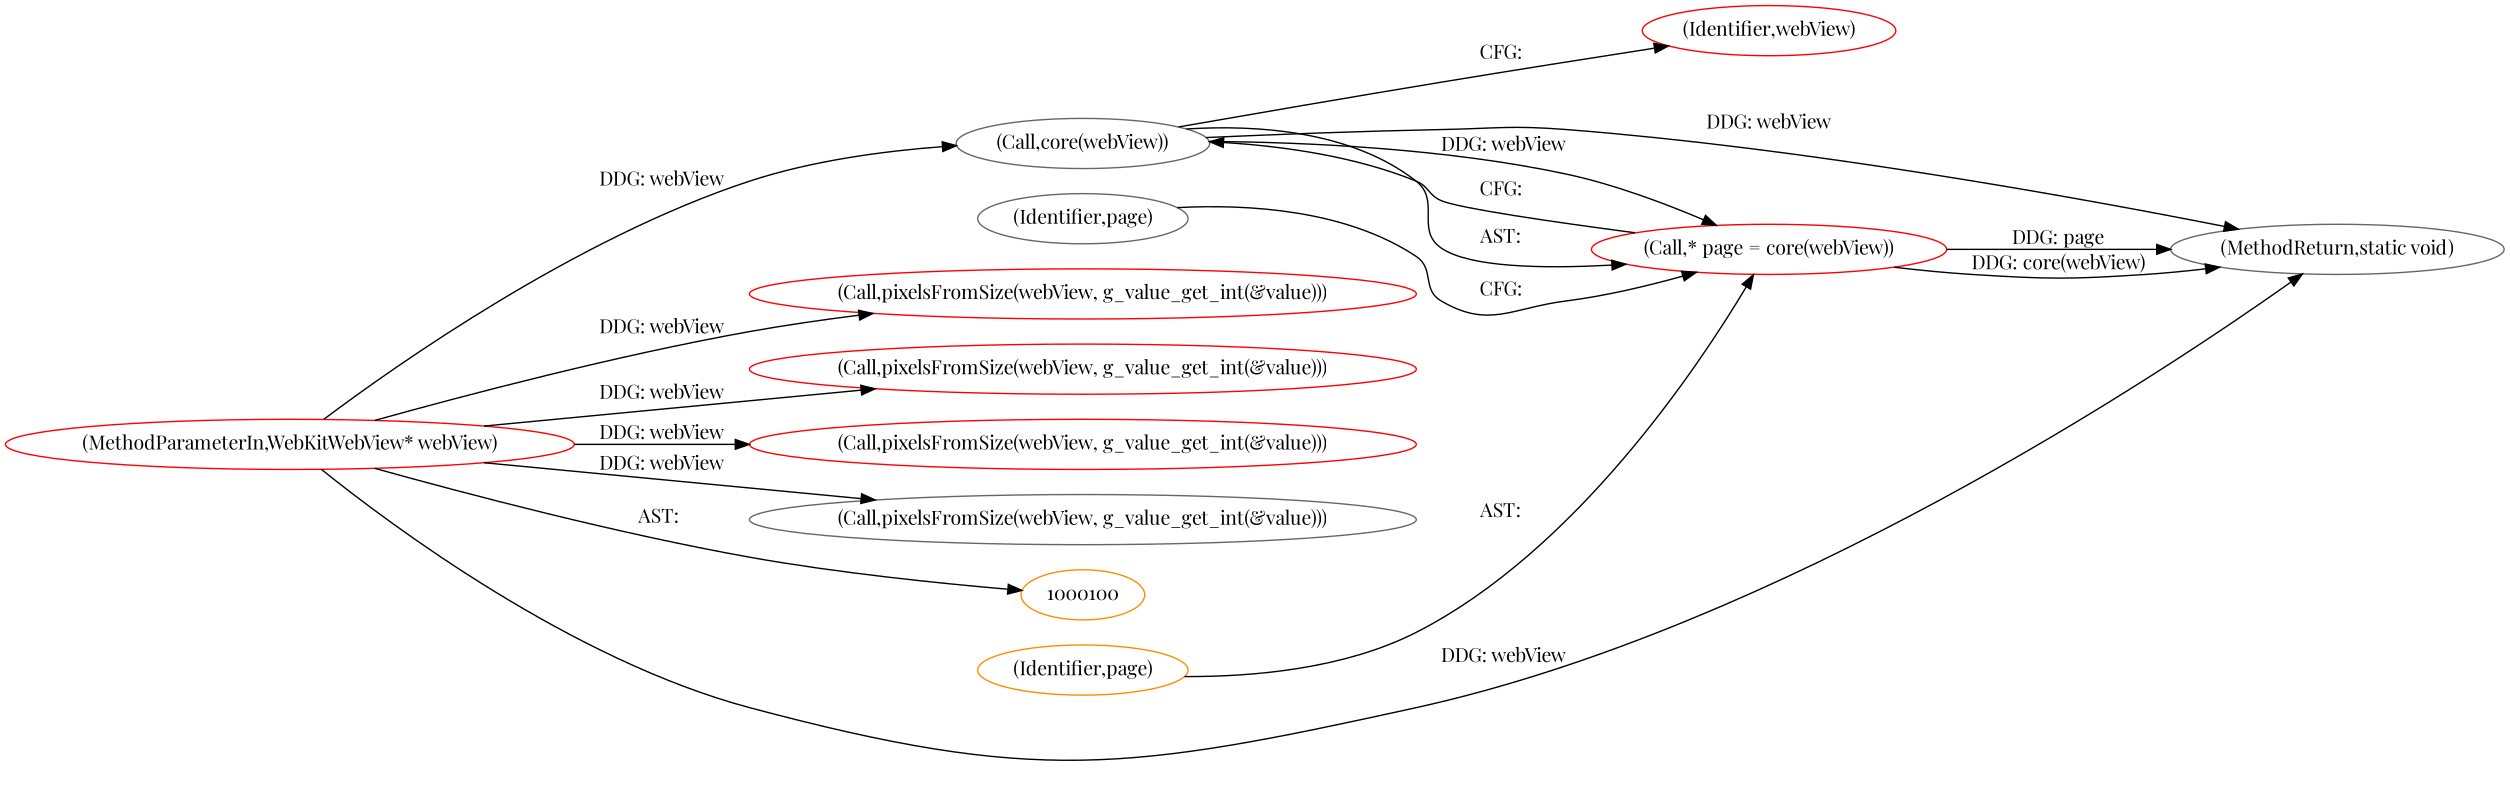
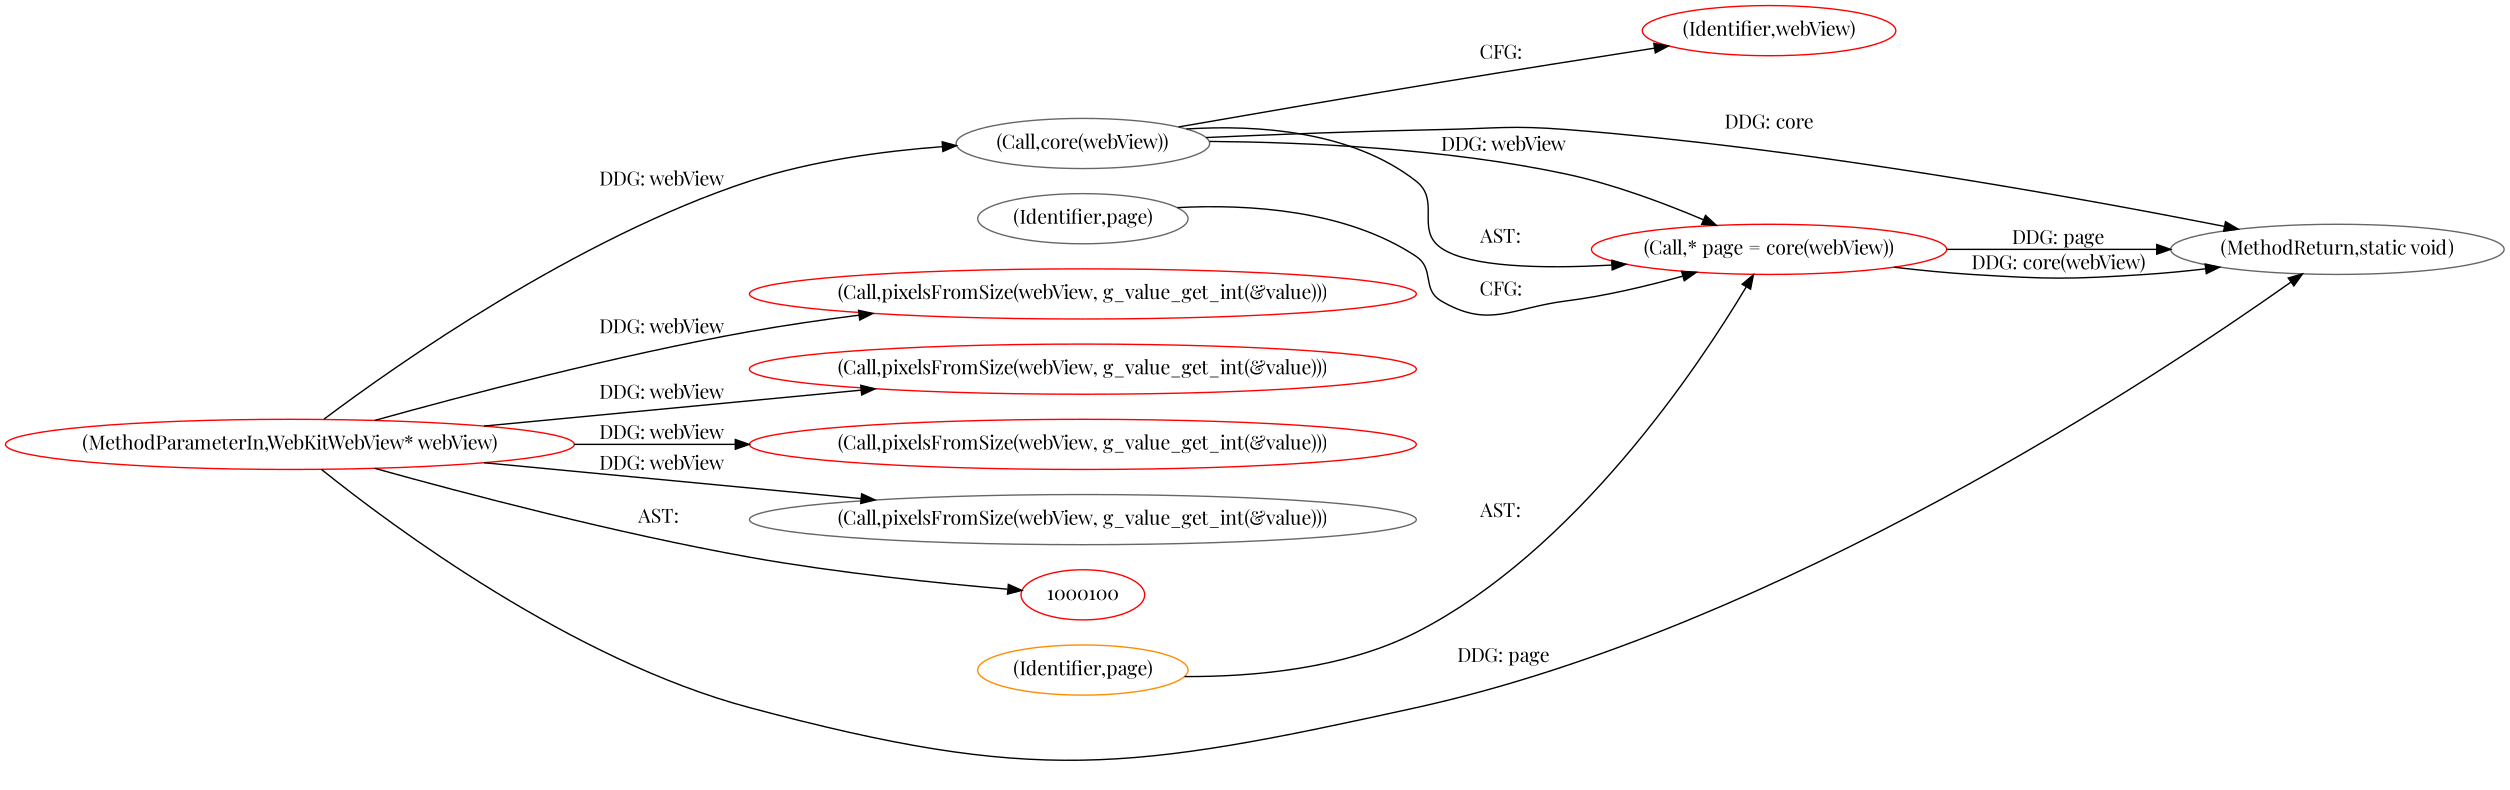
edge "(Call,core(webView))" -> "(MethodReturn,static void)": label "DDG: webView" -> "DDG: core"
edge "(Call,* page = core(webView))" -> "(Call,core(webView))": removed, label "CFG:"
node "1000100": color darkorange -> red
edge "(MethodParameterIn,WebKitWebView* webView)" -> "(MethodReturn,static void)": label "DDG: webView" -> "DDG: page"
